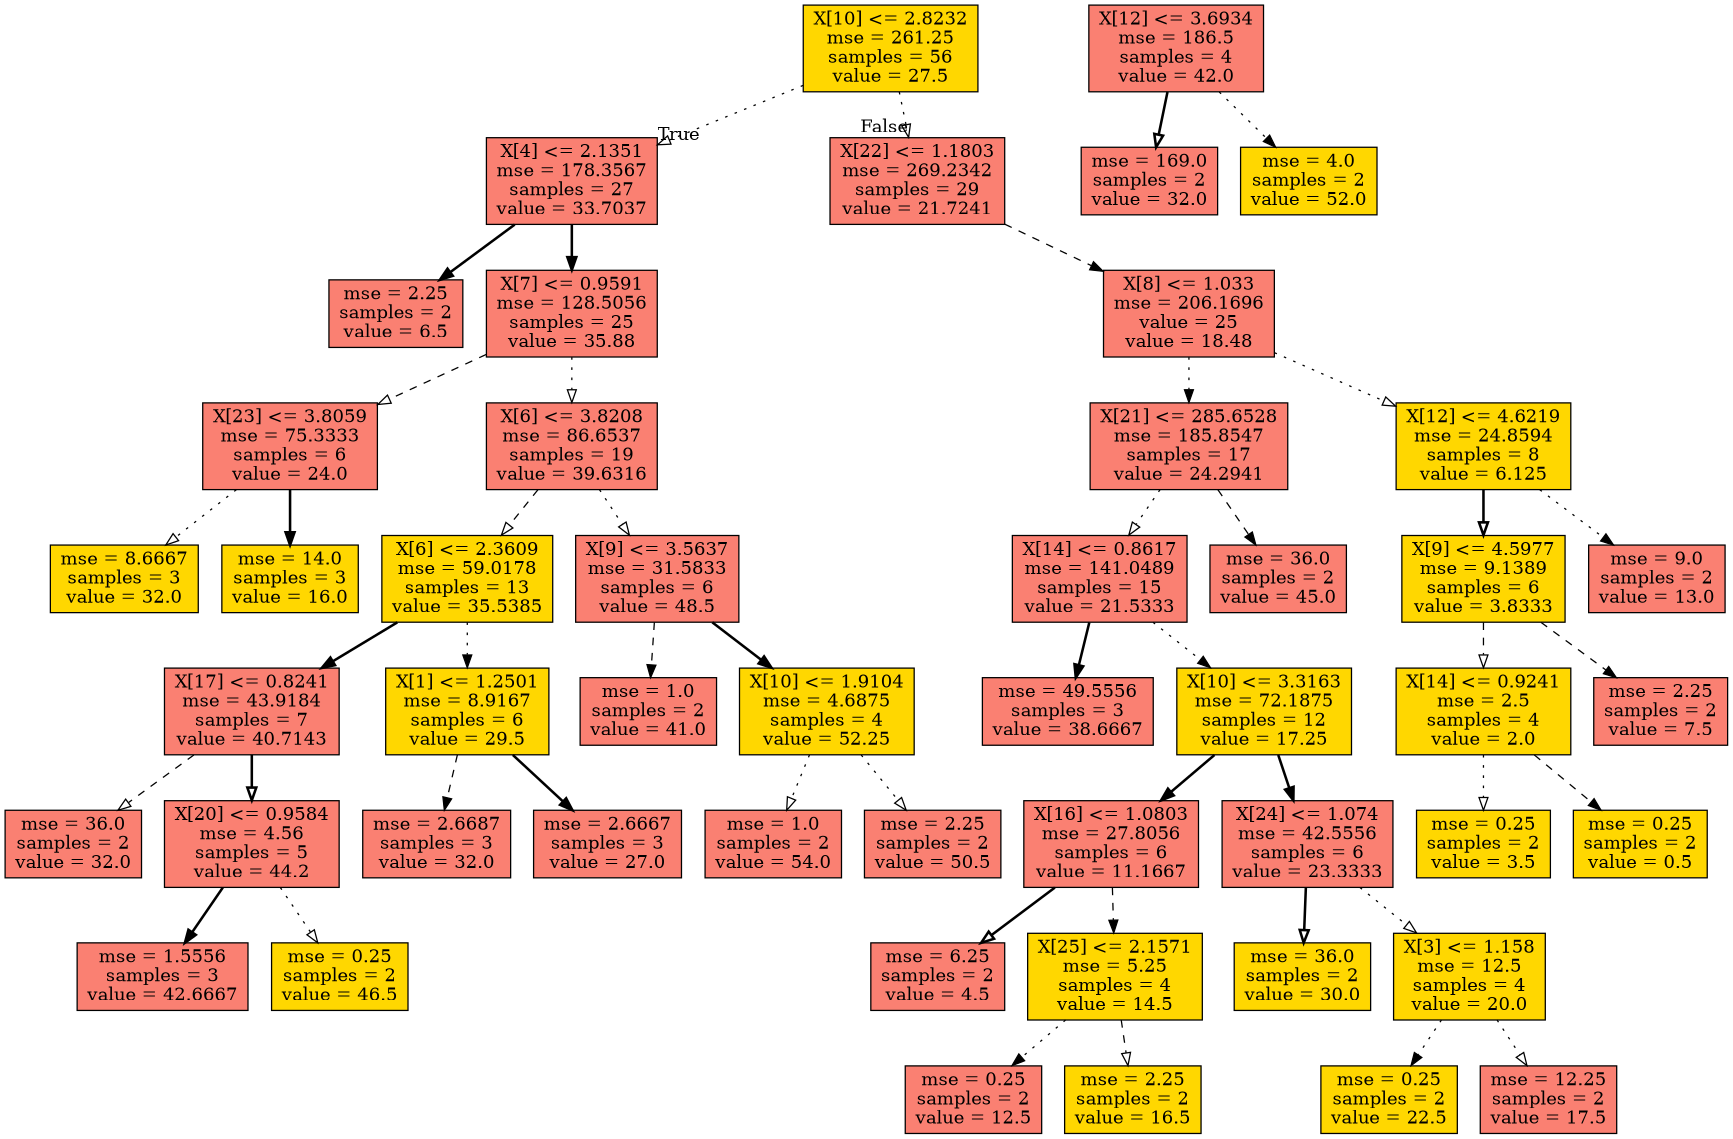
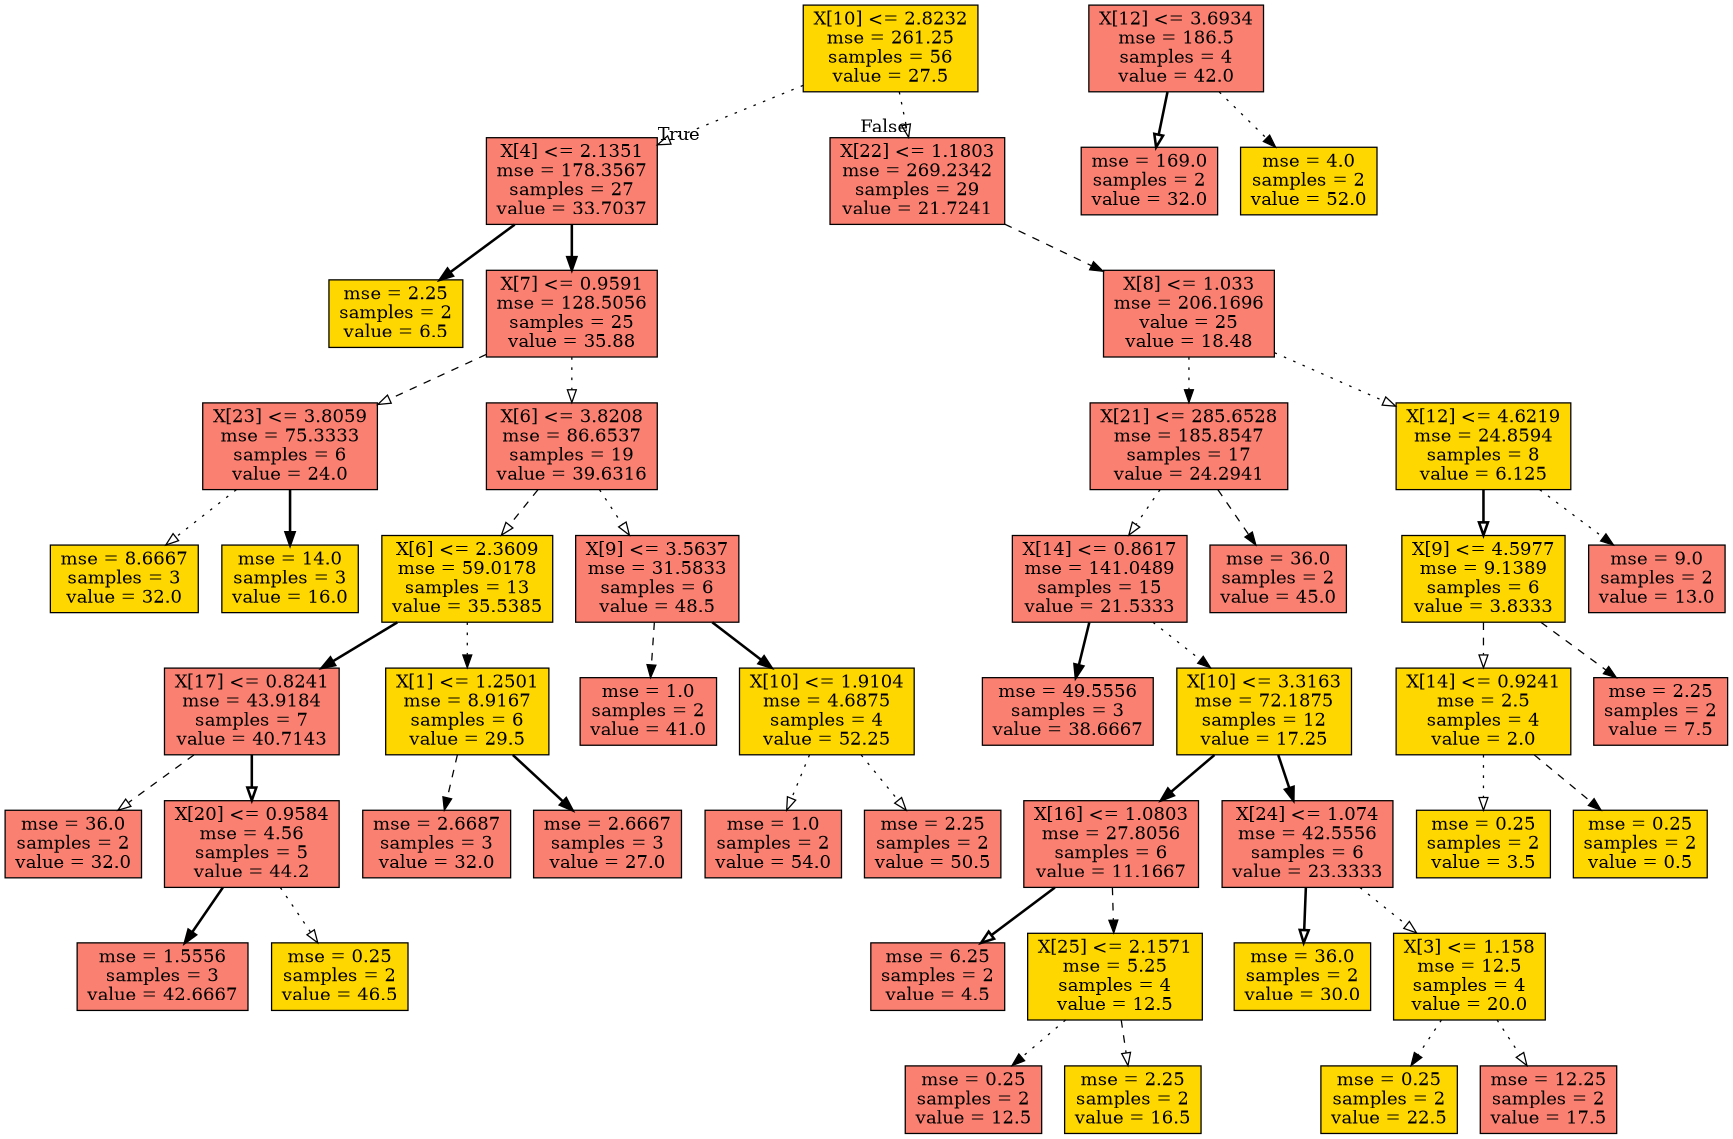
node "mse = 2.25 samples = 2 value = 6.5": fillcolor salmon -> gold
node "X[25] <= 2.1571 mse = 5.25 samples = 4 value = 14.5": label "X[25] <= 2.1571 mse = 5.25 samples = 4 value = 14.5" -> "X[25] <= 2.1571 mse = 5.25 samples = 4 value = 12.5"
